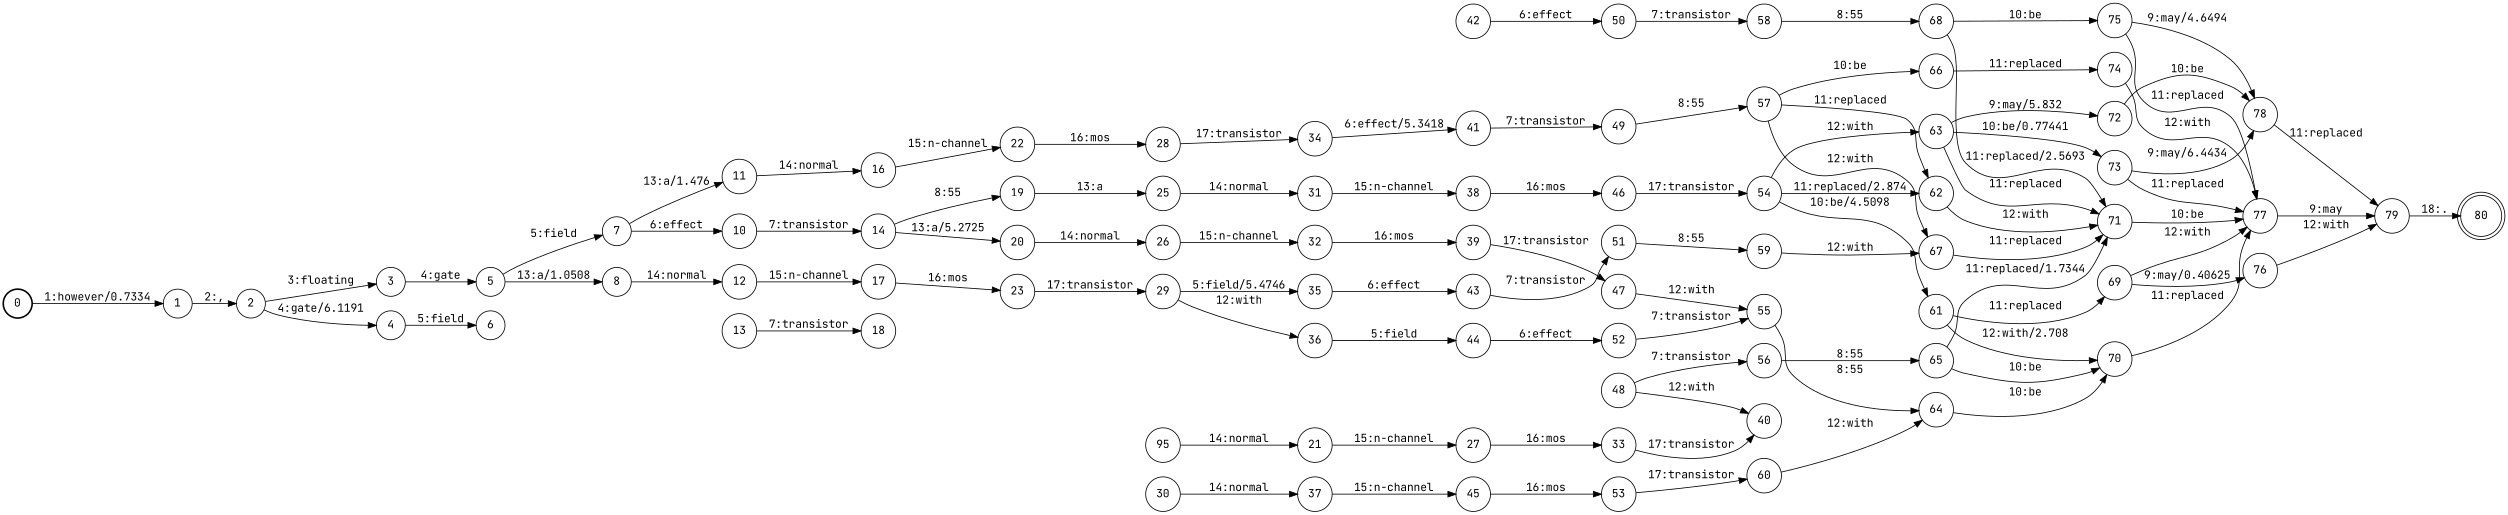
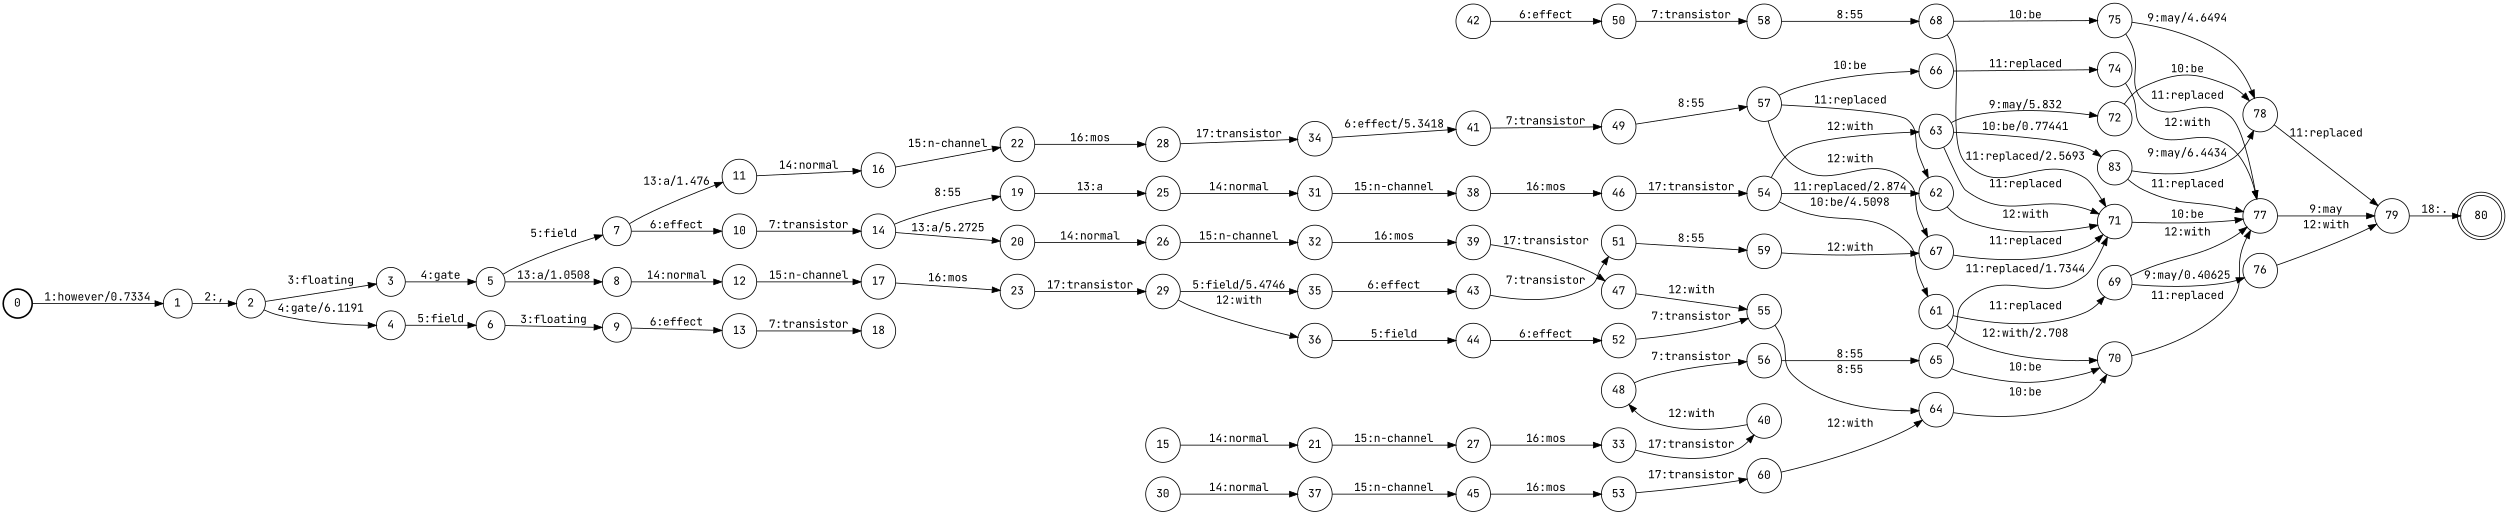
node "73": label "73" -> "83"
node "9": added
edge "48" -> "40": reversed
node "95": label "95" -> "15"
